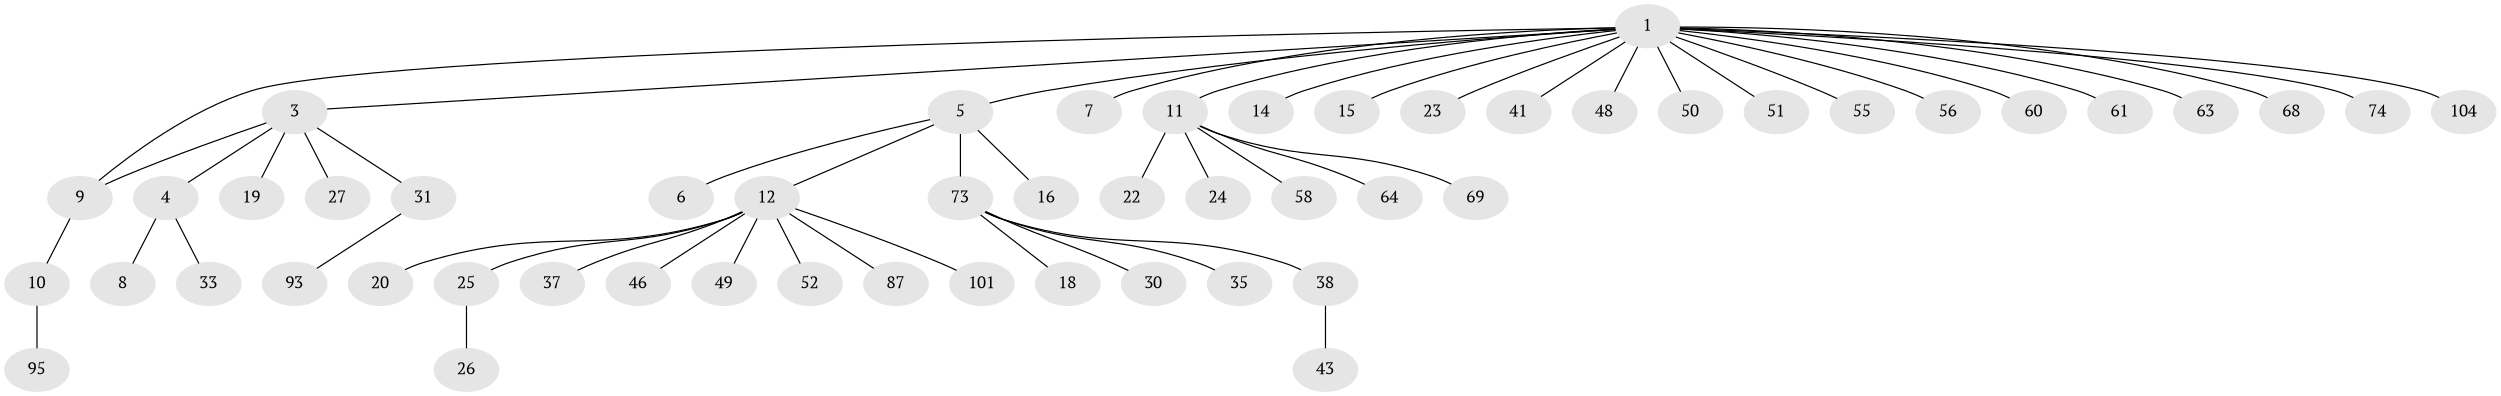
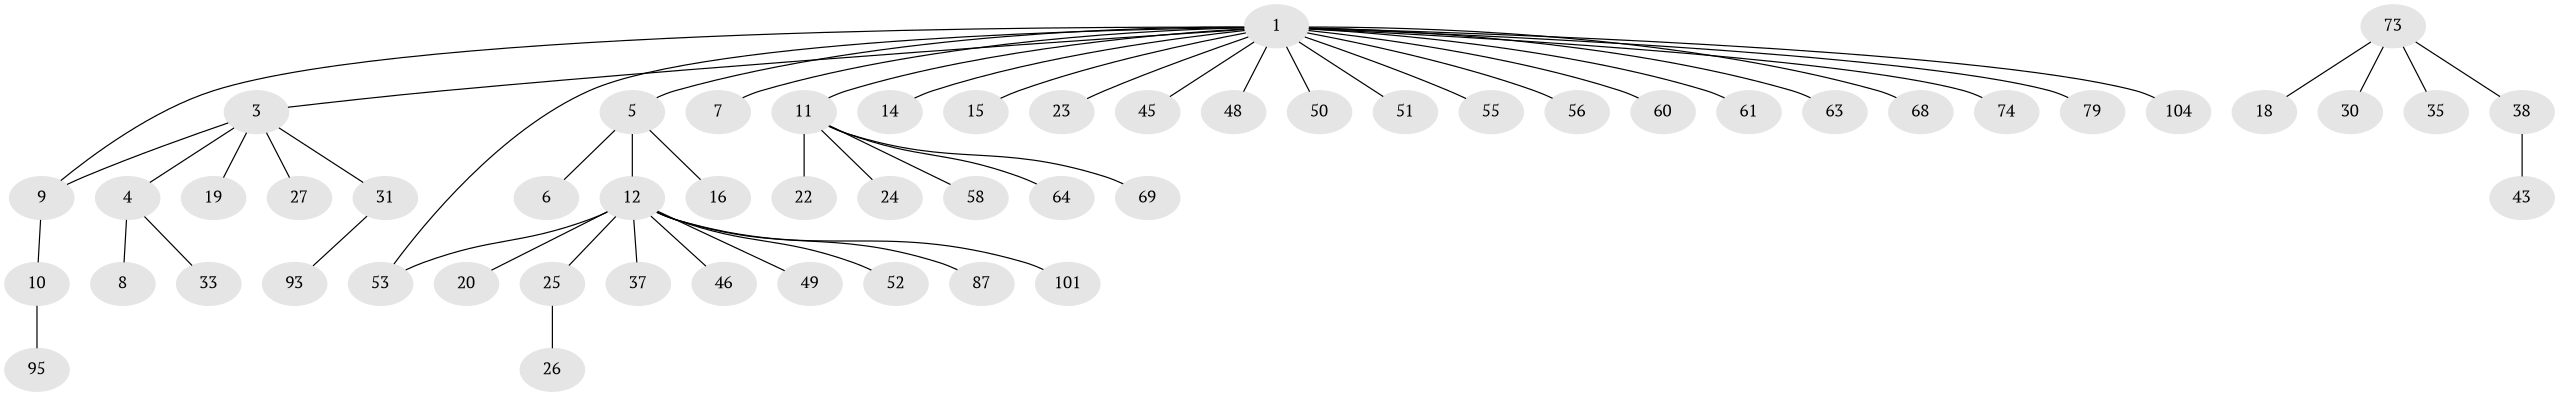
node "41": label "41" -> "45"
node "79": added
edge "5" -- "73": removed
node "53": added
